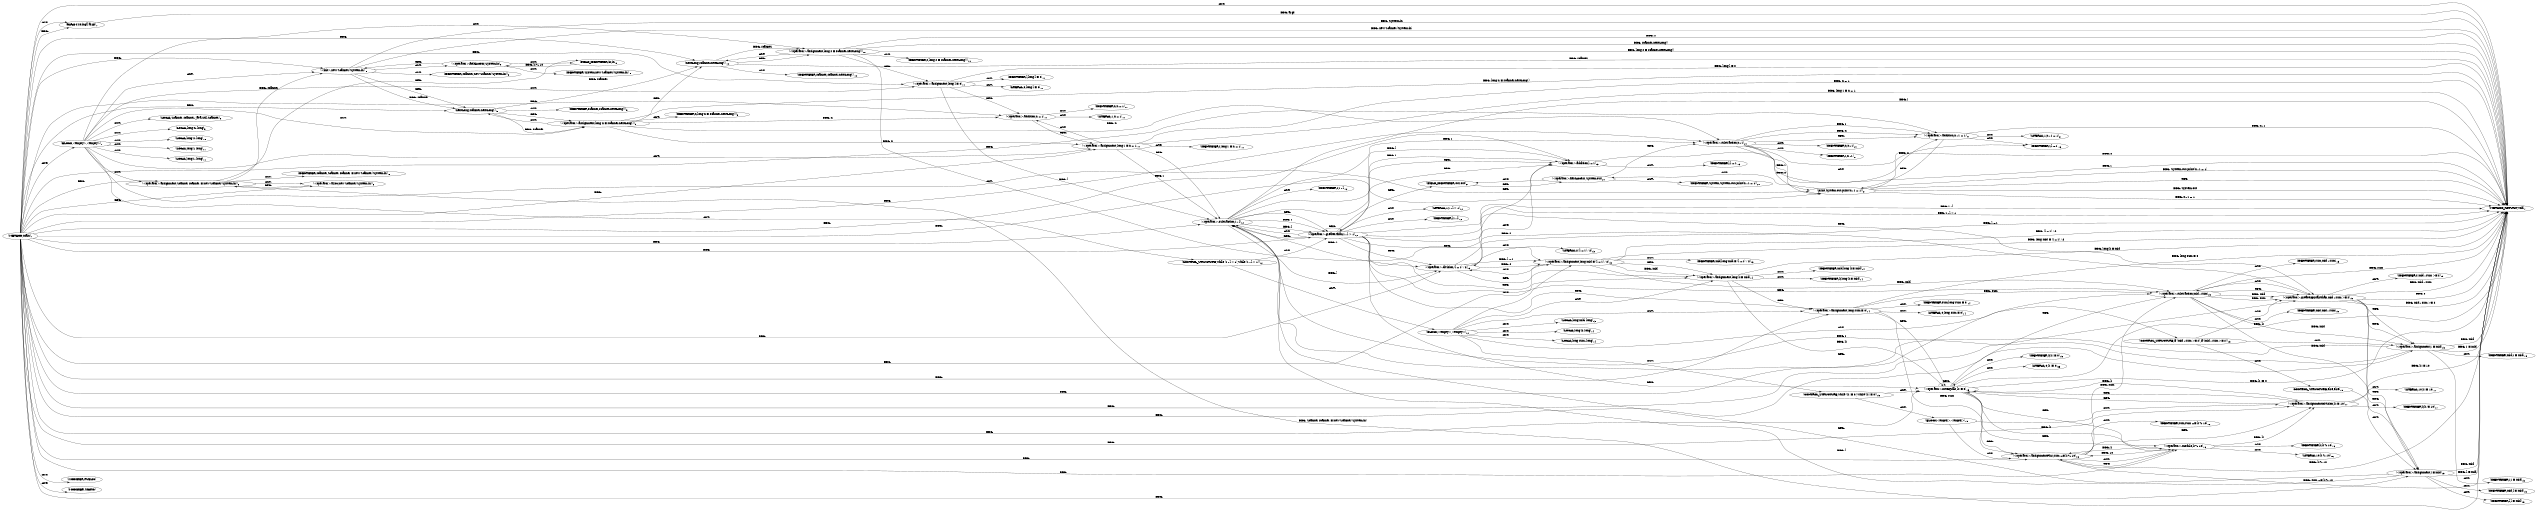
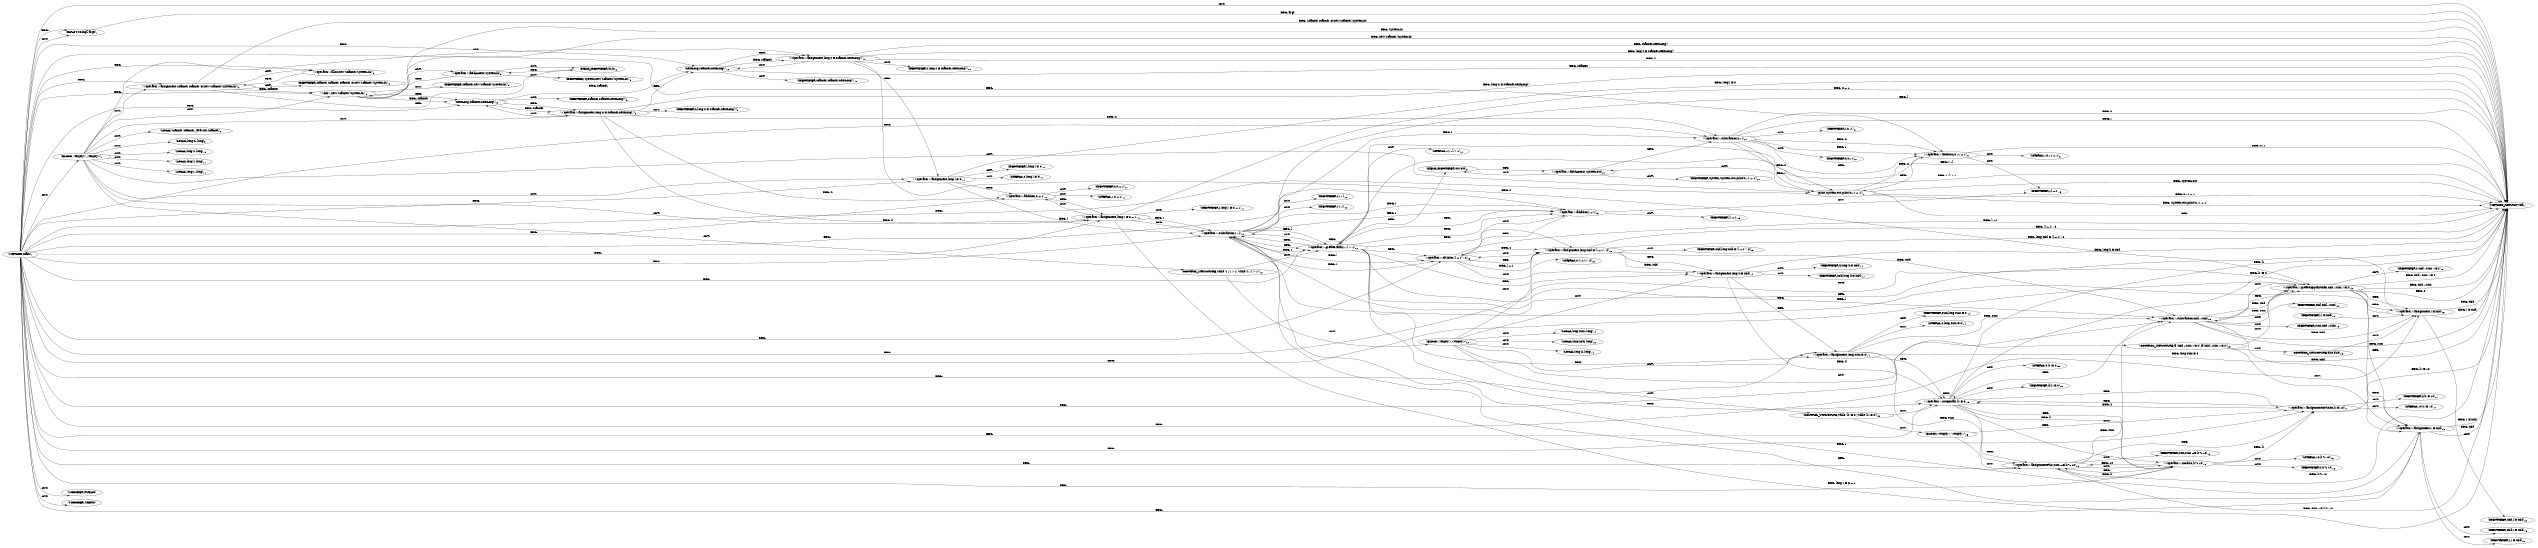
edge "(FIELD_IDENTIFIER,in,in)" -> "(<operator>.fieldAccess,System.in)": label "DDG: k % 10" -> "CFG: "
edge "(<operator>.greaterThan,r - l > 1)" -> "(IDENTIFIER,l,r - l)": now "(<operator>.subtraction,r - l)" -> "(IDENTIFIER,l,r - l)"
edge "(<operator>.assignment,l = mid)" -> "(IDENTIFIER,l,l = mid)": reversed
